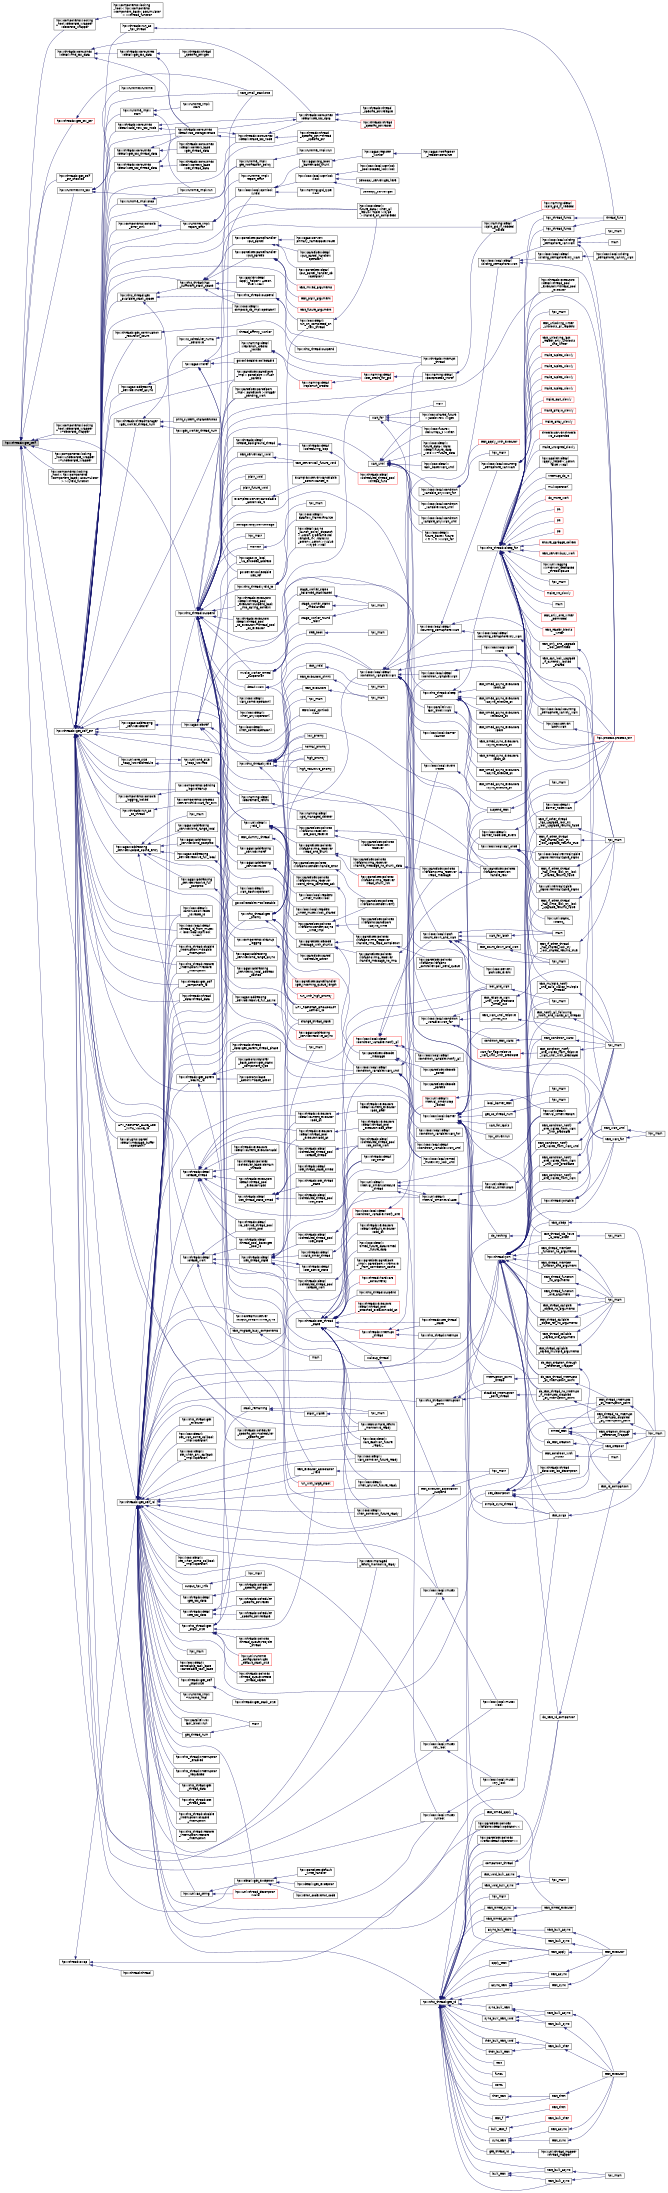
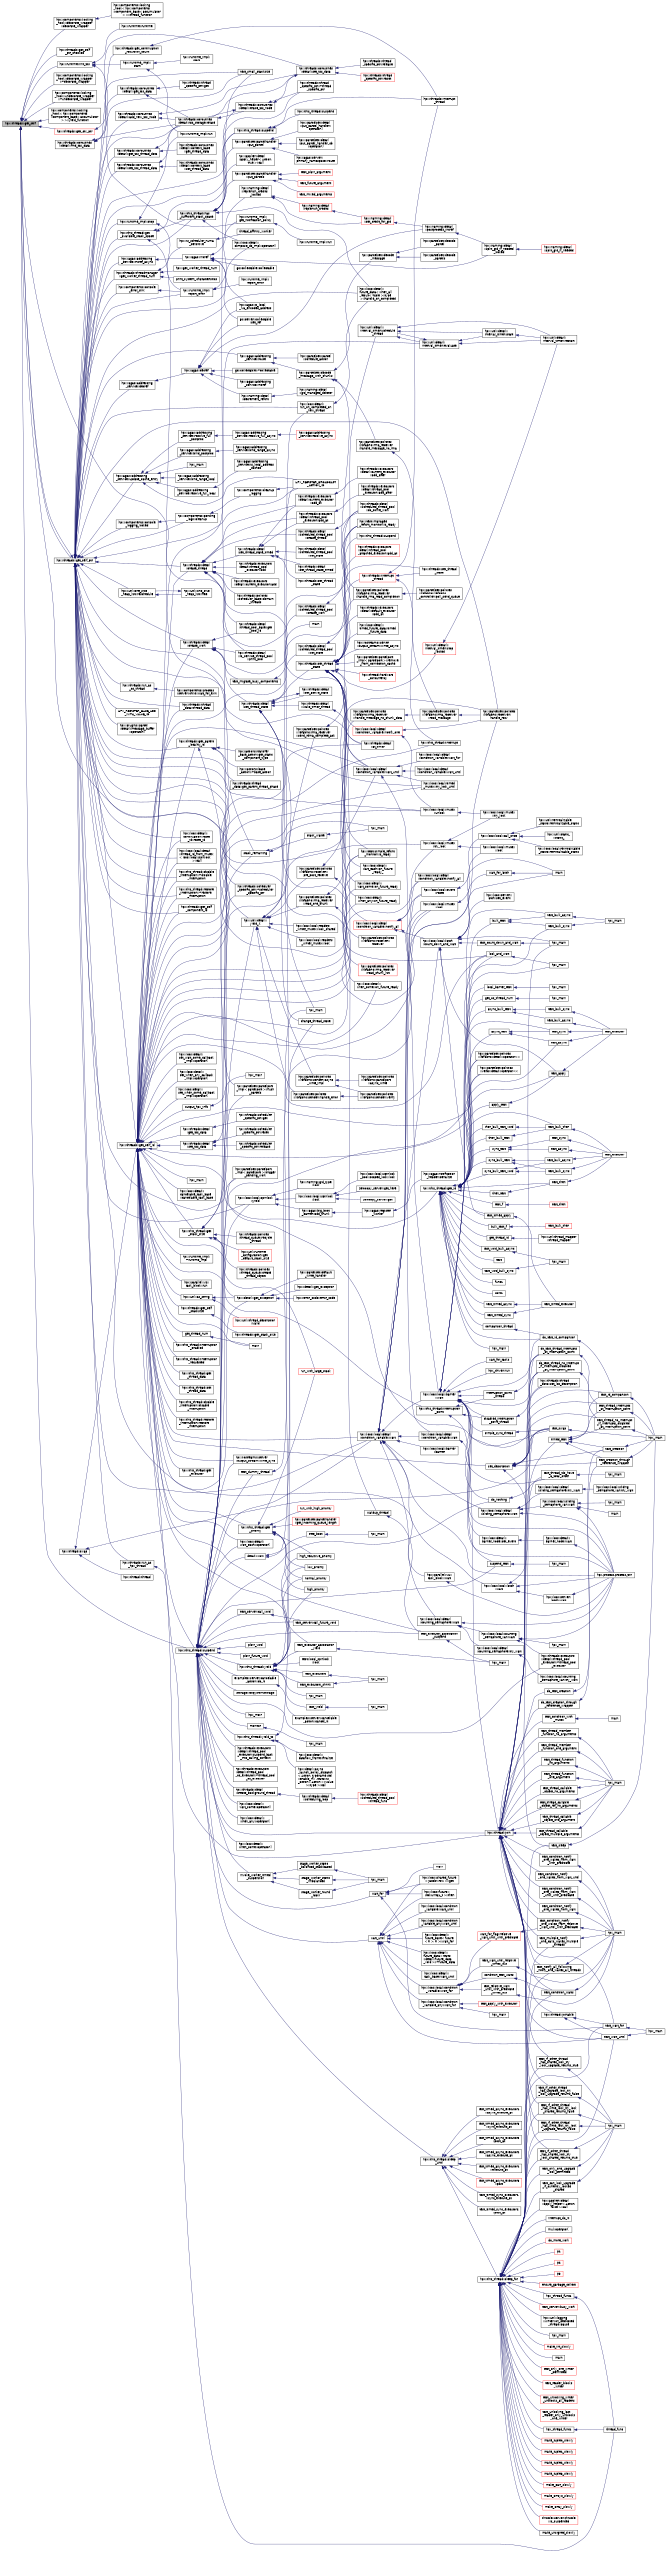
edge "hpx::threads::get_self" -> "hpx::threads::get_self_ptr": added
node "hpx::iostreams::server ::output_stream::write_async": added
node "test_timed_async_executor3 ::post": color black -> red
node "hpx.process.process.join": color red -> black
edge "hpx::threads::get_parent _locality_id" -> "hpx::agas::addressing _service::update_cache_entry": now "hpx::threads::get_parent _locality_id" -> "hpx::threads::get_self_ptr"
